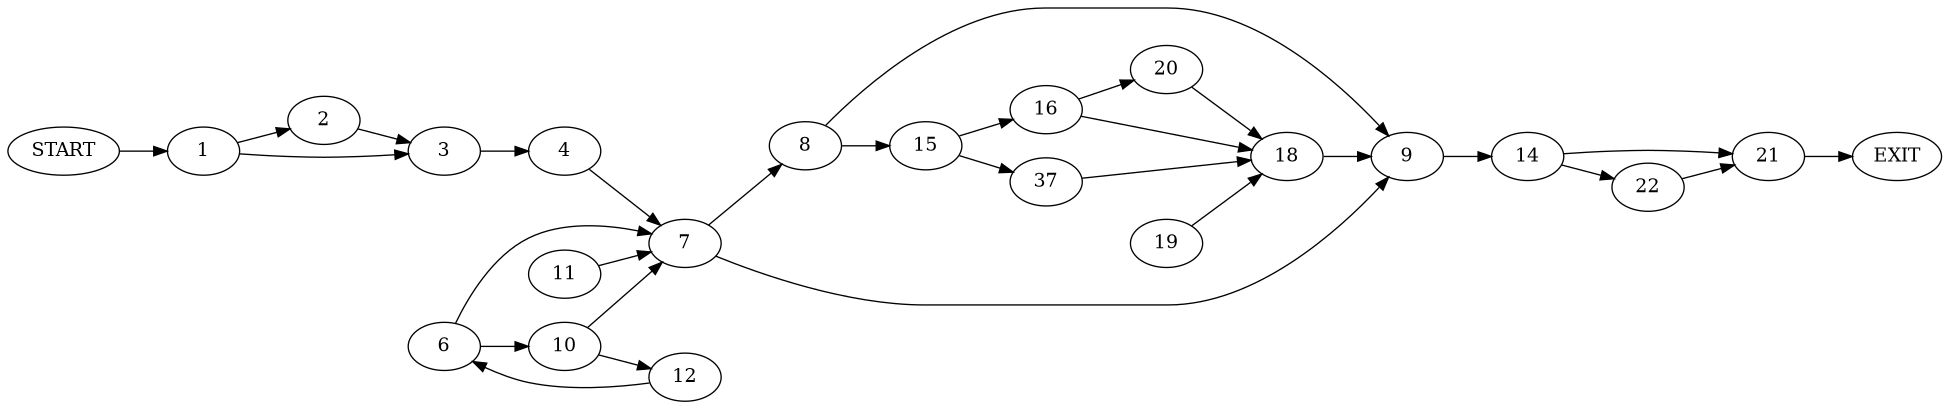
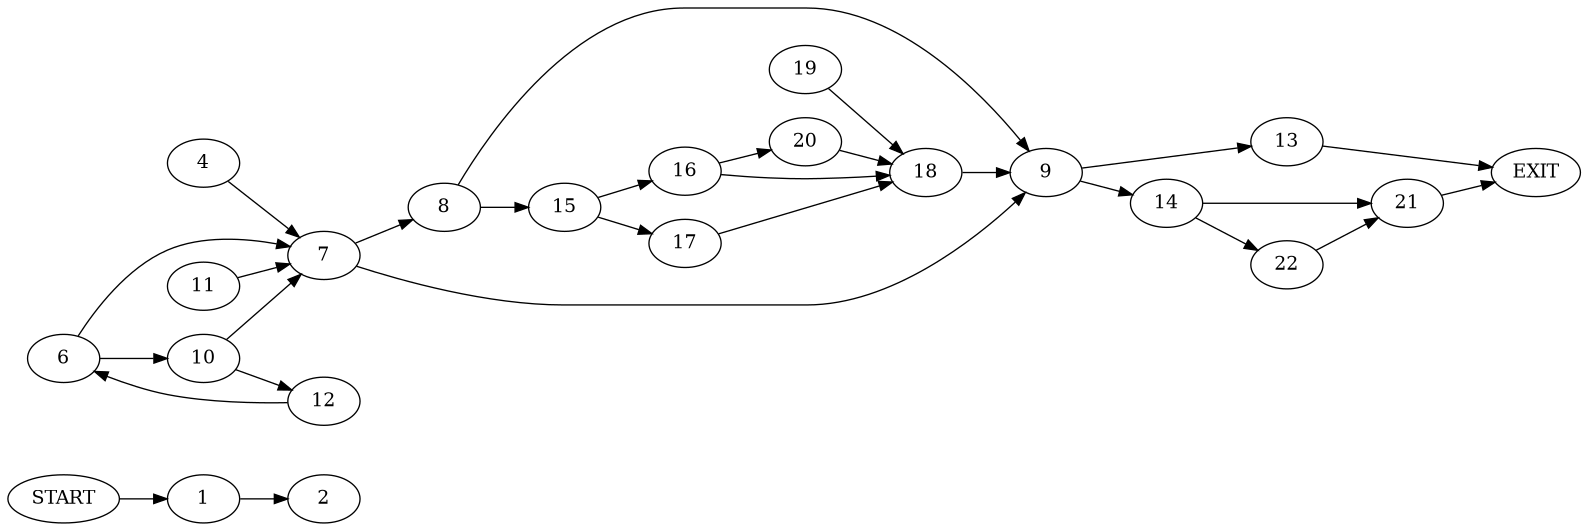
node "13": added
node "3": removed
node "37": label "37" -> "17"
